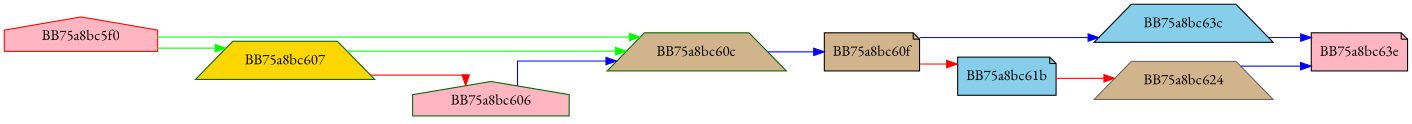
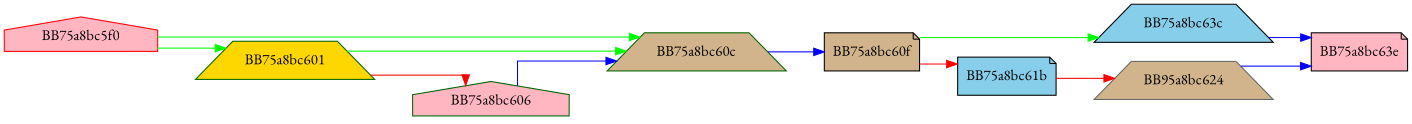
edge "BB75a8bc60f" -> "BB75a8bc63c": color blue -> green
node "BB75a8bc607": label "BB75a8bc607" -> "BB75a8bc601"
node "BB75a8bc624": label "BB75a8bc624" -> "BB95a8bc624"
